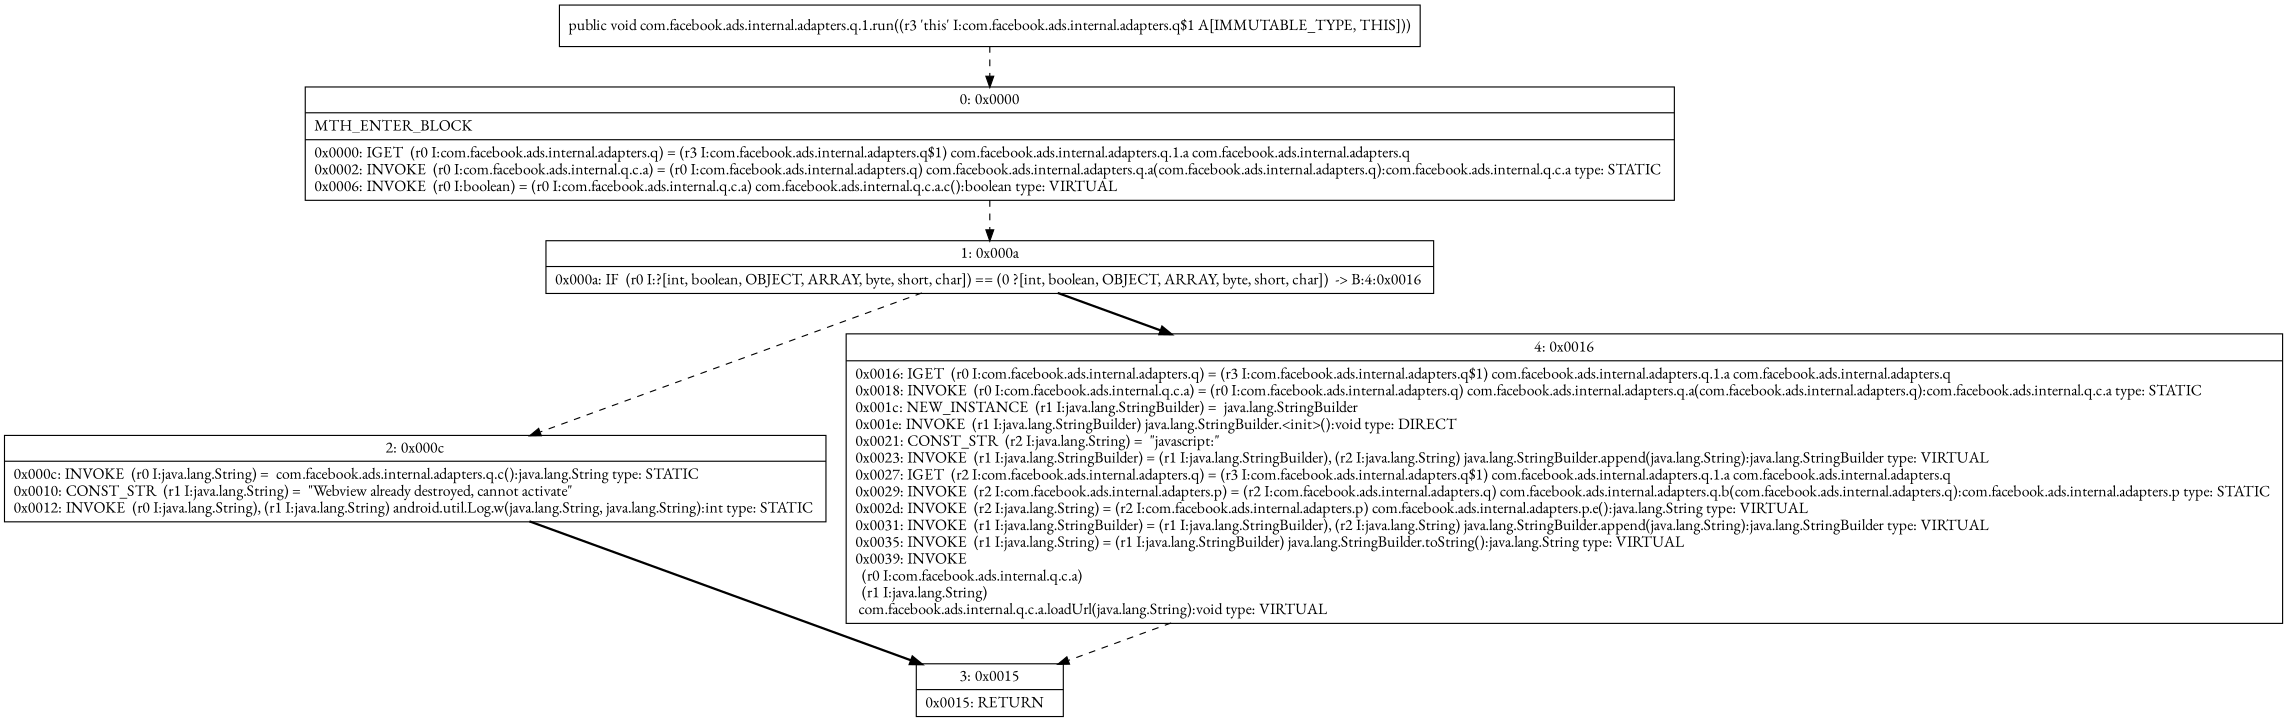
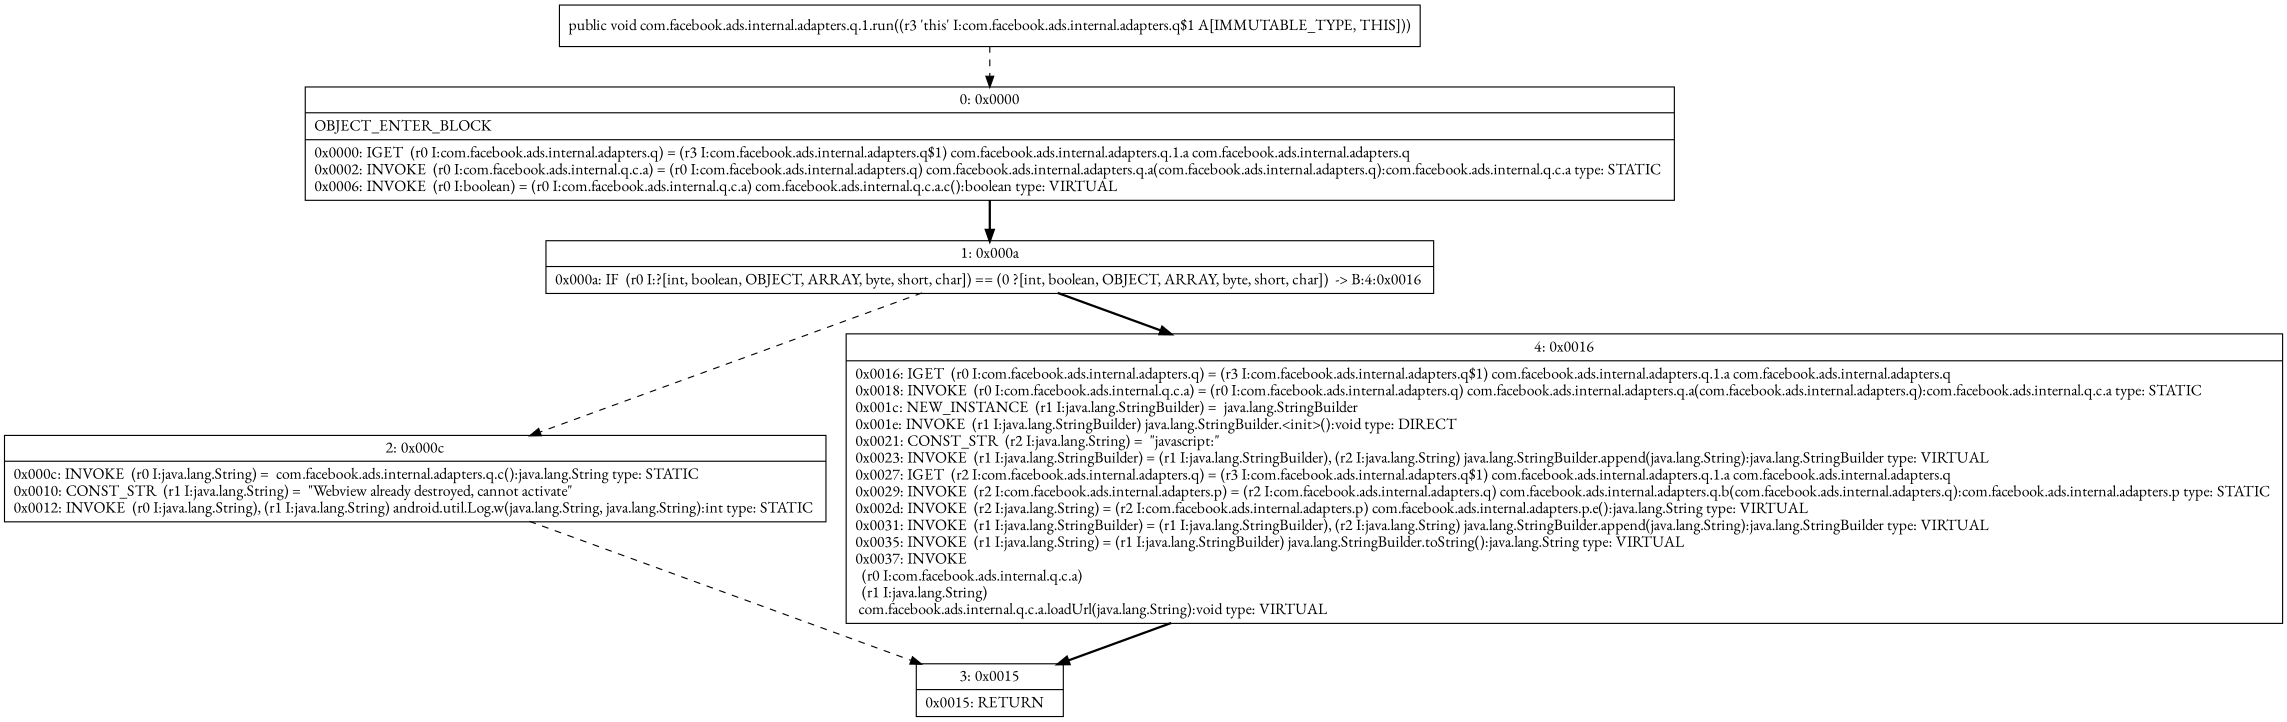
node "0: 0x0000": text "MTH_ENTER_BLOCK" -> "OBJECT_ENTER_BLOCK"
edge "0: 0x0000" -> "1: 0x000a": style dashed -> bold
node "4: 0x0016": text "0x0039: INVOKE" -> "0x0037: INVOKE"
edge "2: 0x000c" -> "3: 0x0015": style bold -> dashed
edge "4: 0x0016" -> "3: 0x0015": style dashed -> bold
